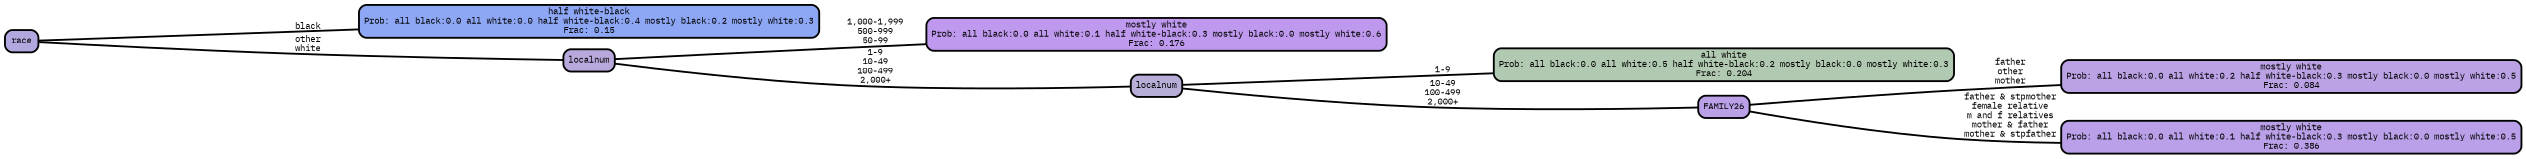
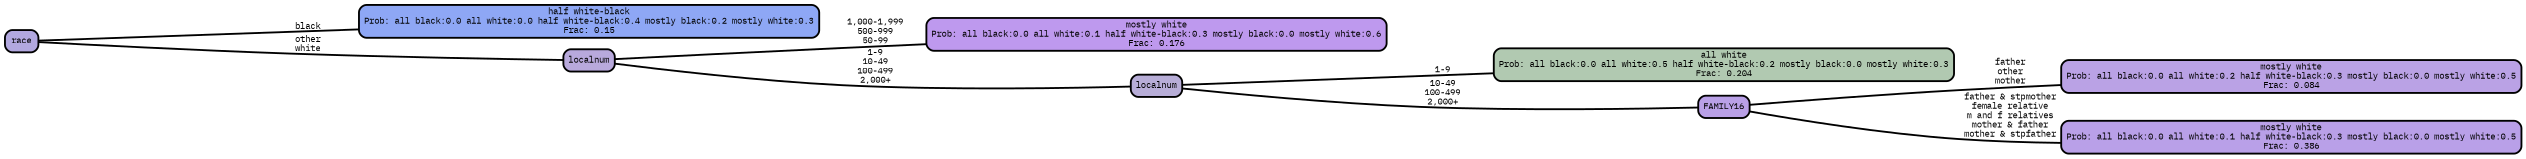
node "FAMILY26": label "FAMILY26" -> "FAMILY16"
